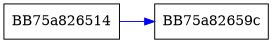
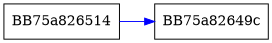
node "BB75a82659c": label "BB75a82659c" -> "BB75a82649c"
